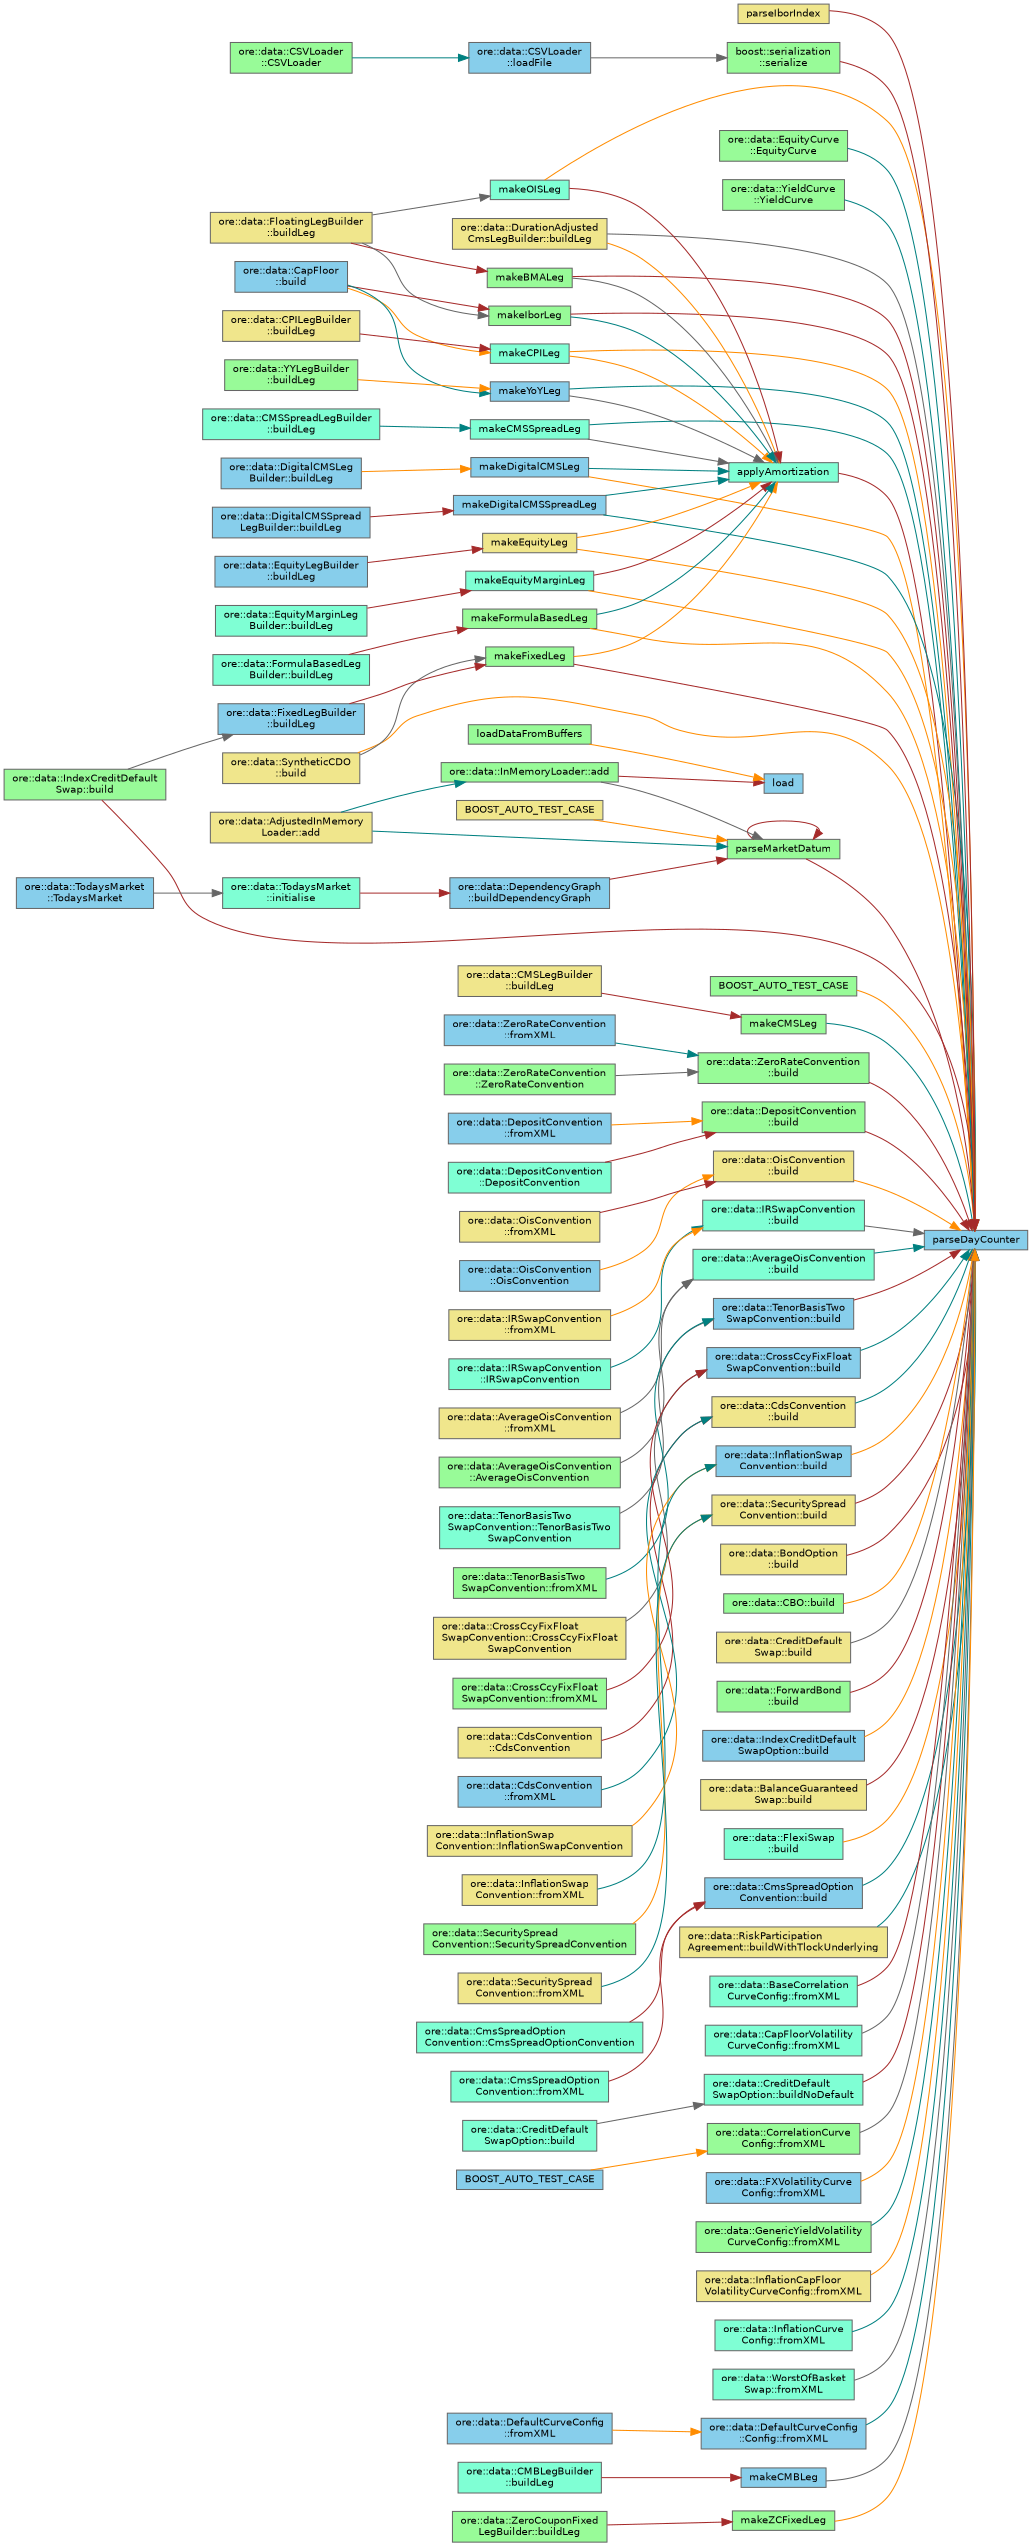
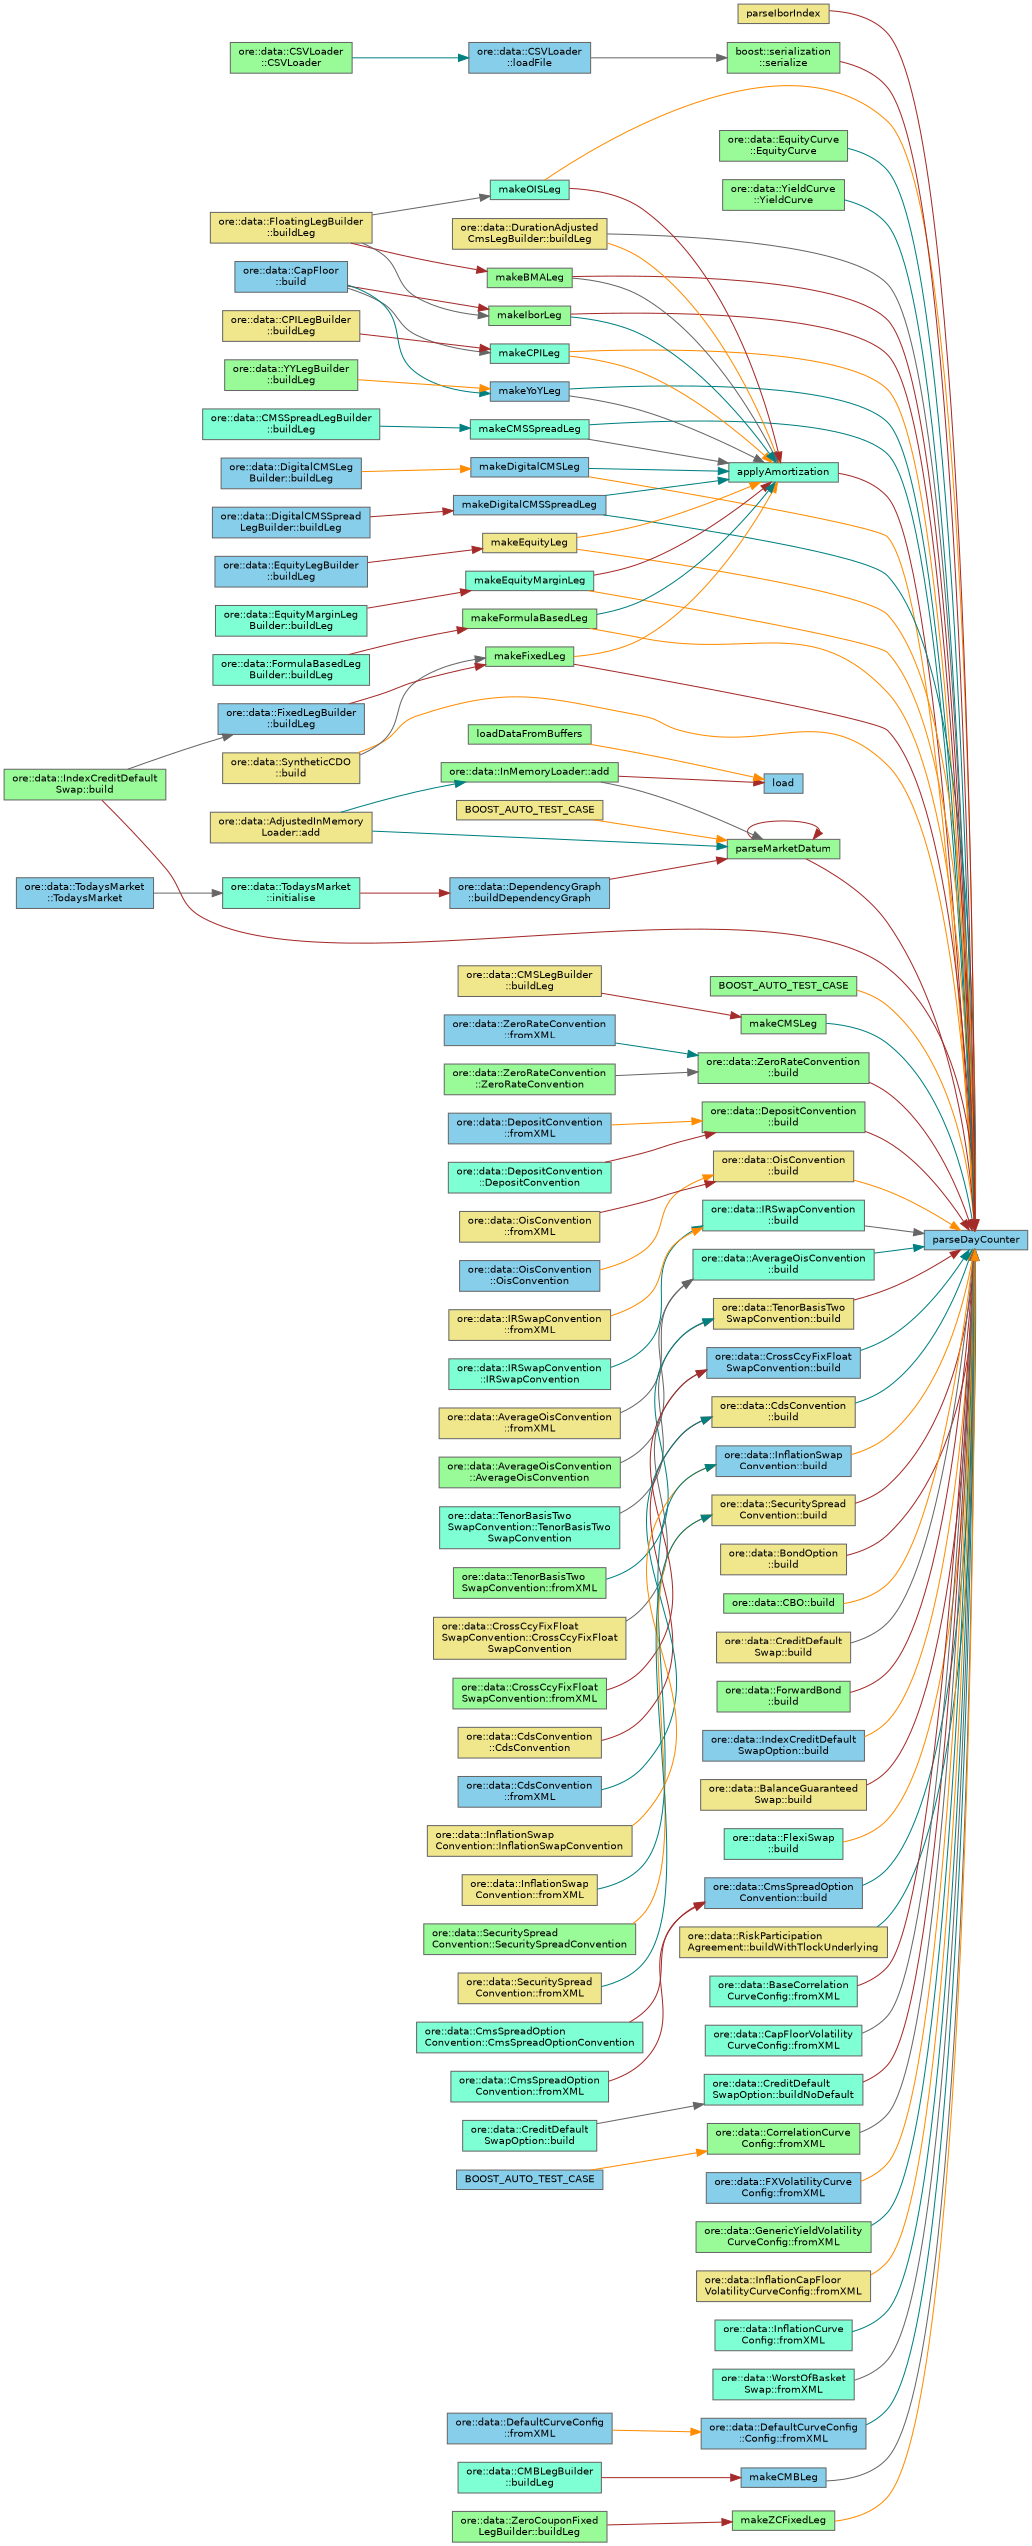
edge "ore::data::CapFloor ::build" -> "makeCPILeg": color darkorange -> gray40
node "ore::data::TenorBasisTwo SwapConvention::build": fillcolor skyblue -> khaki
